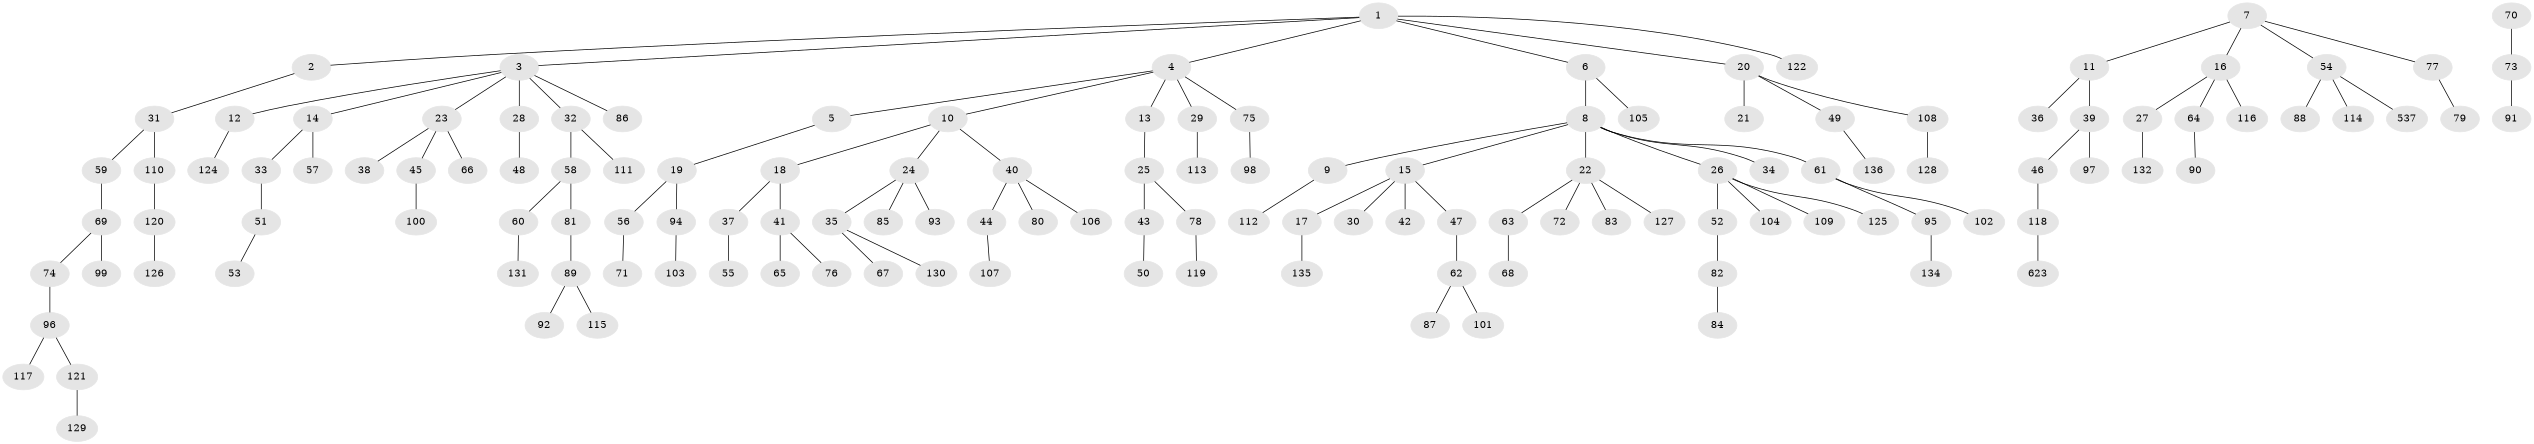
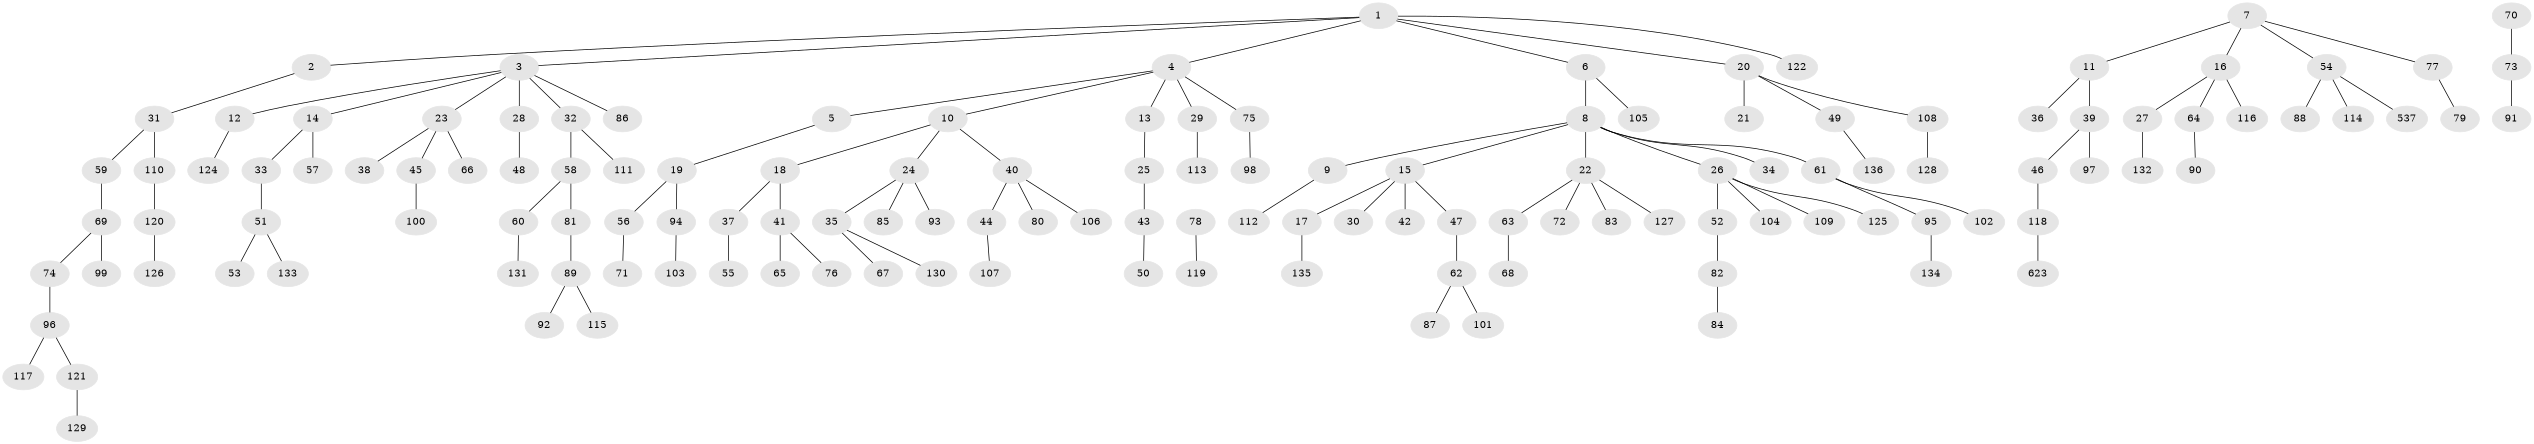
edge "25" -- "78": removed
node "133": added
